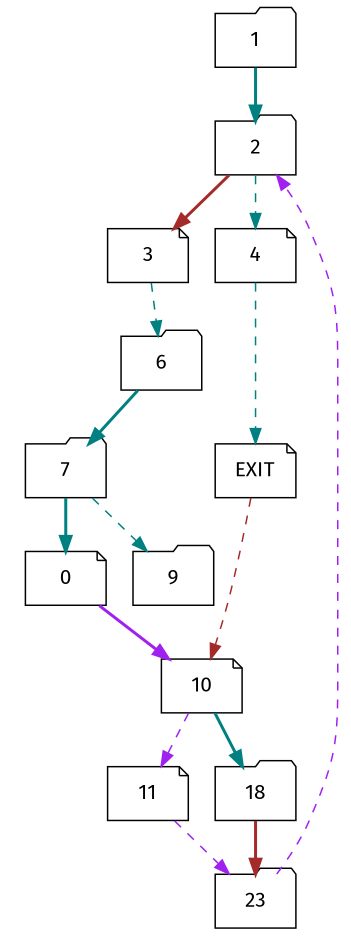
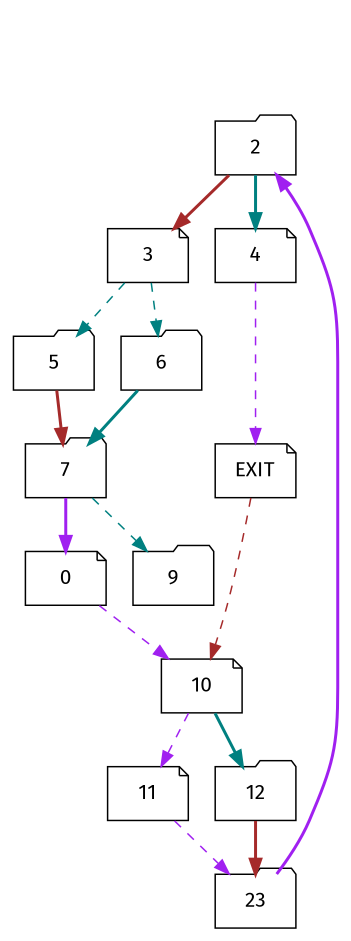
node "1": removed
edge "2" -> "4": style dashed -> bold
edge "4" -> "EXIT": color teal -> purple
node "5": added
edge "7" -> "0": color teal -> purple
edge "23" -> "2": style dashed -> bold
edge "0" -> "10": style bold -> dashed
node "18": label "18" -> "12"
